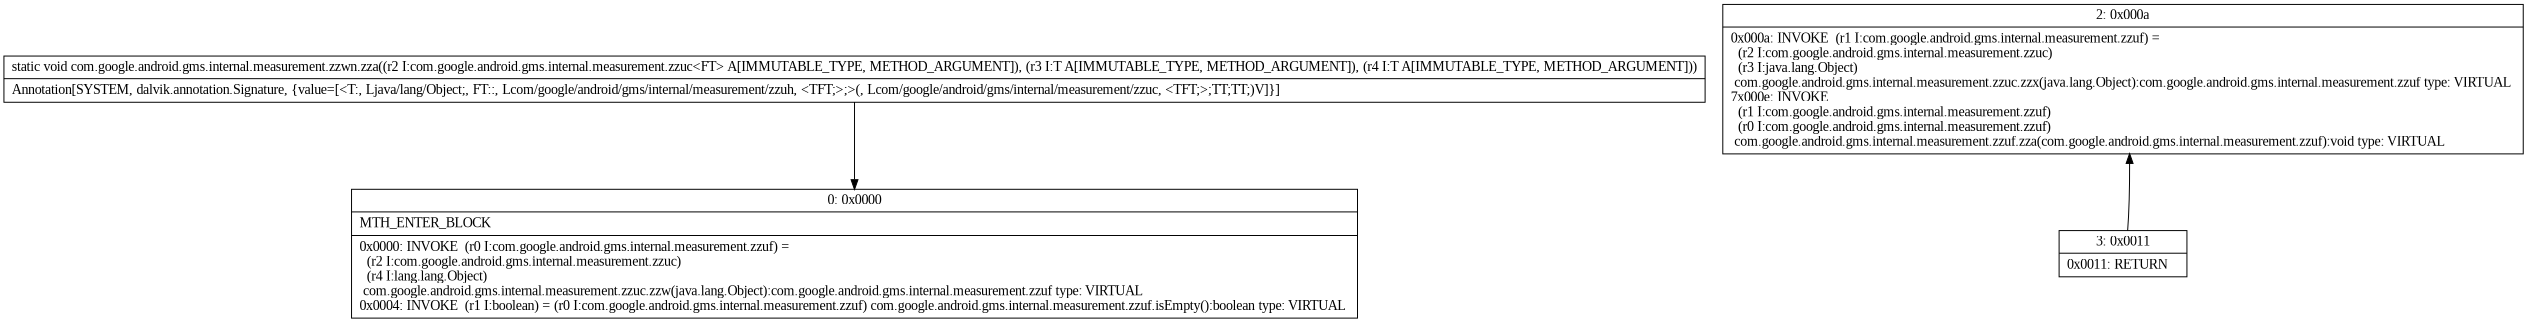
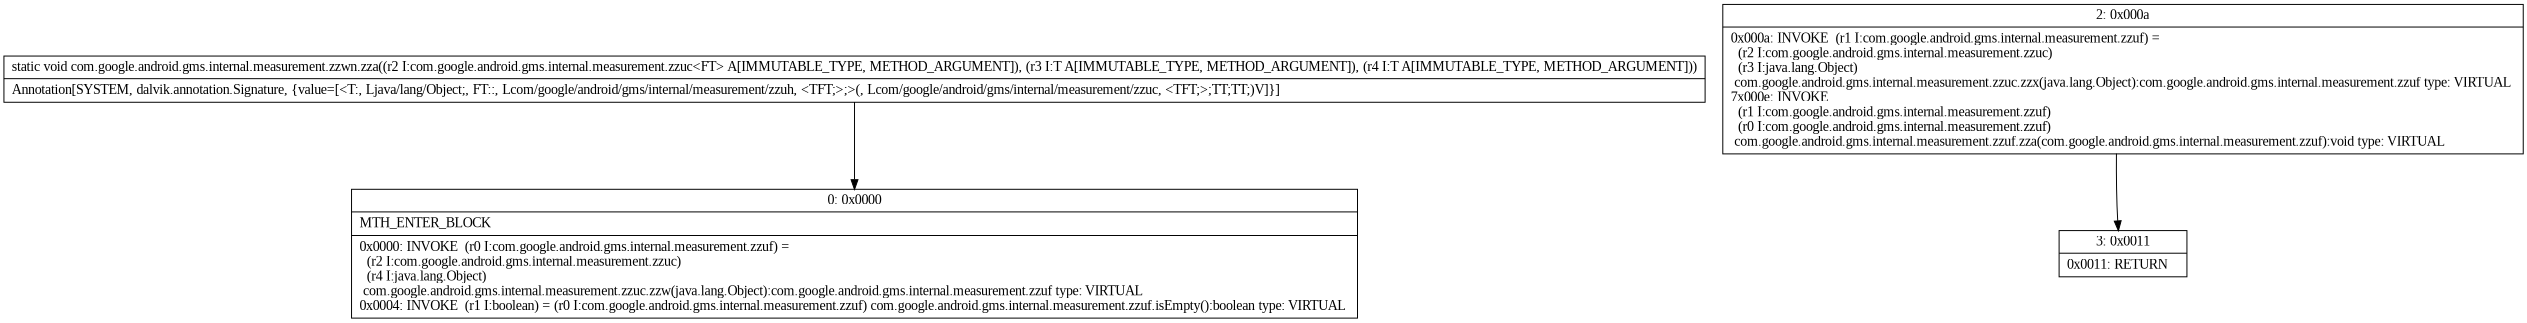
edge "3: 0x0011" -> "2: 0x000a": reversed
node "0: 0x0000": text "(r4 I:lang.lang.Object)" -> "(r4 I:java.lang.Object)"
